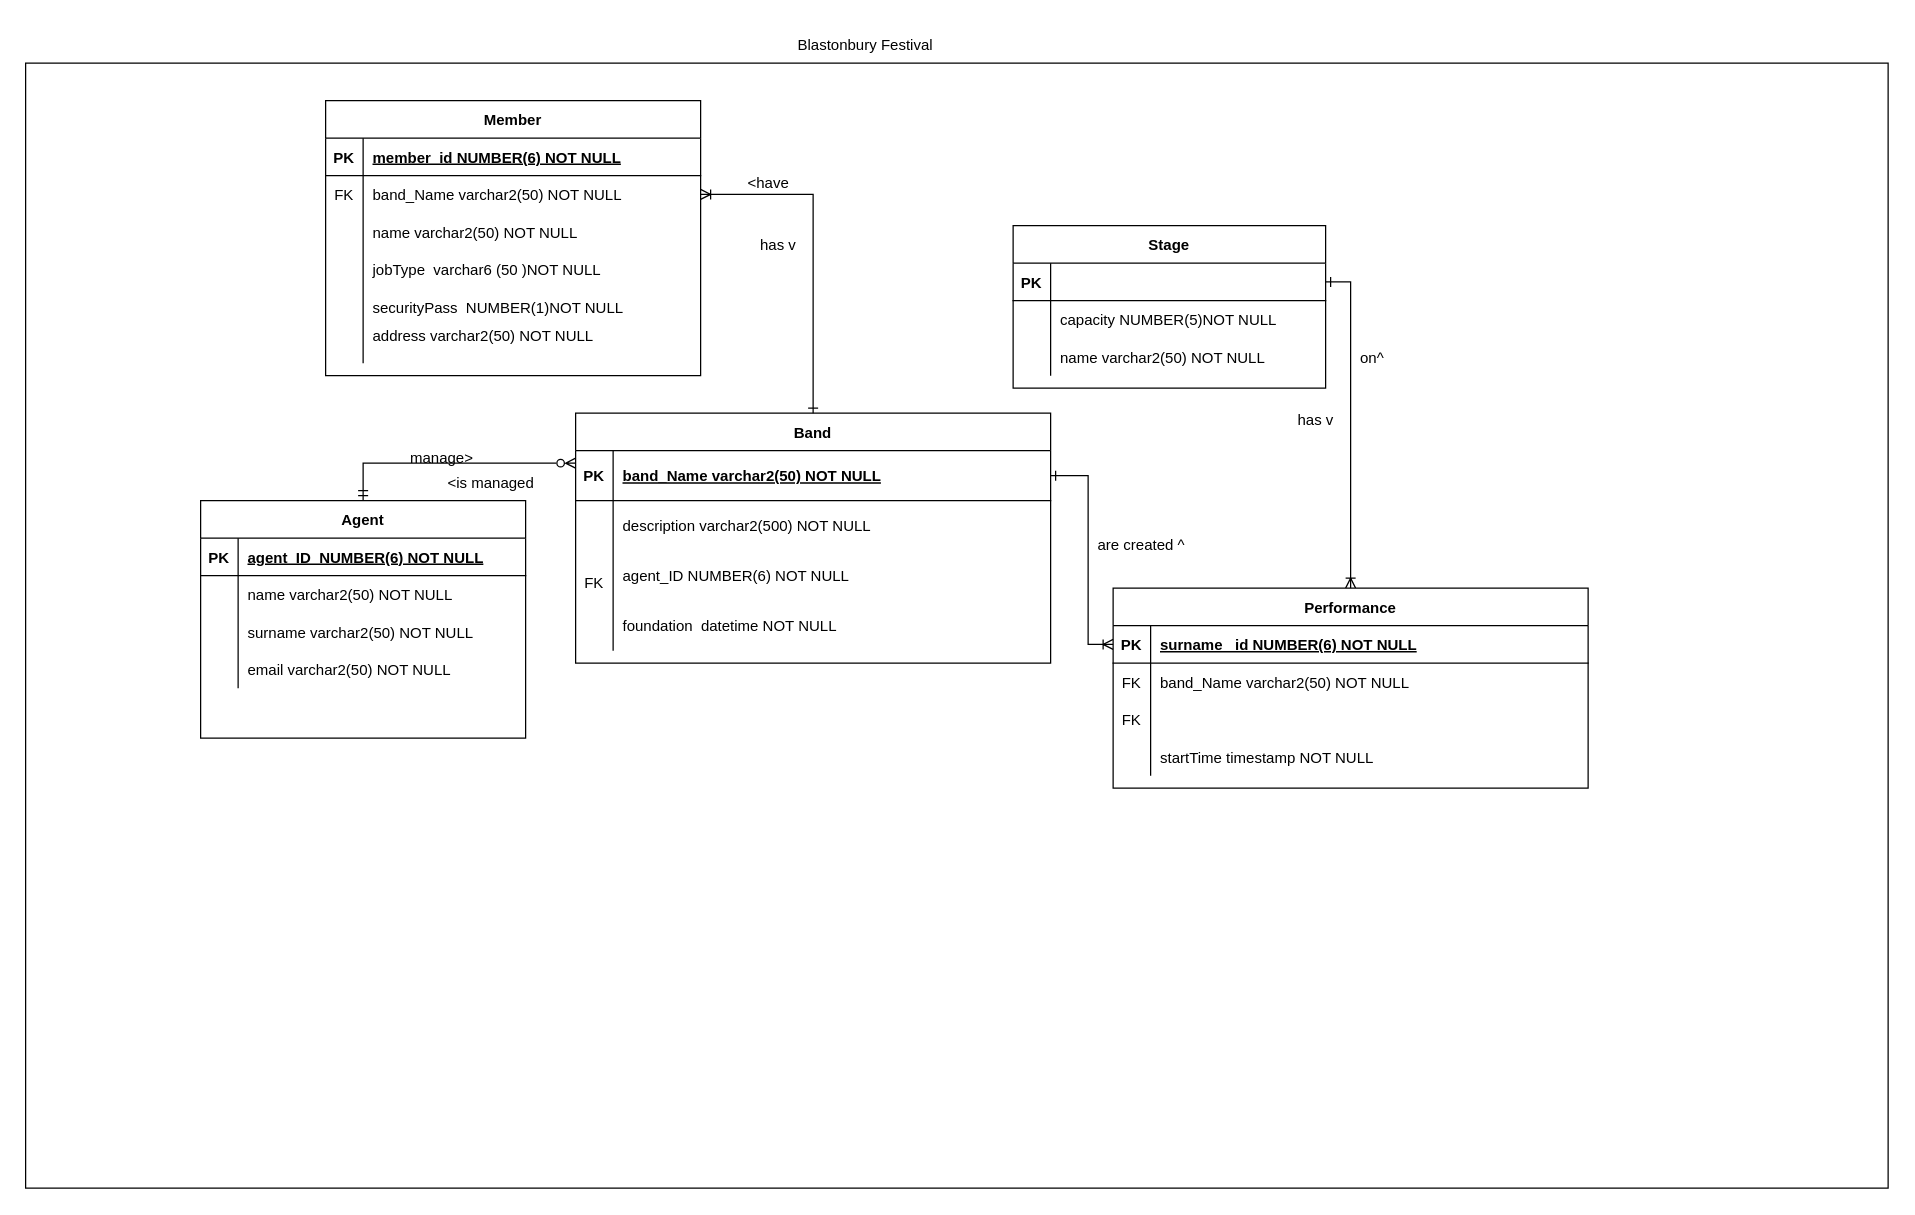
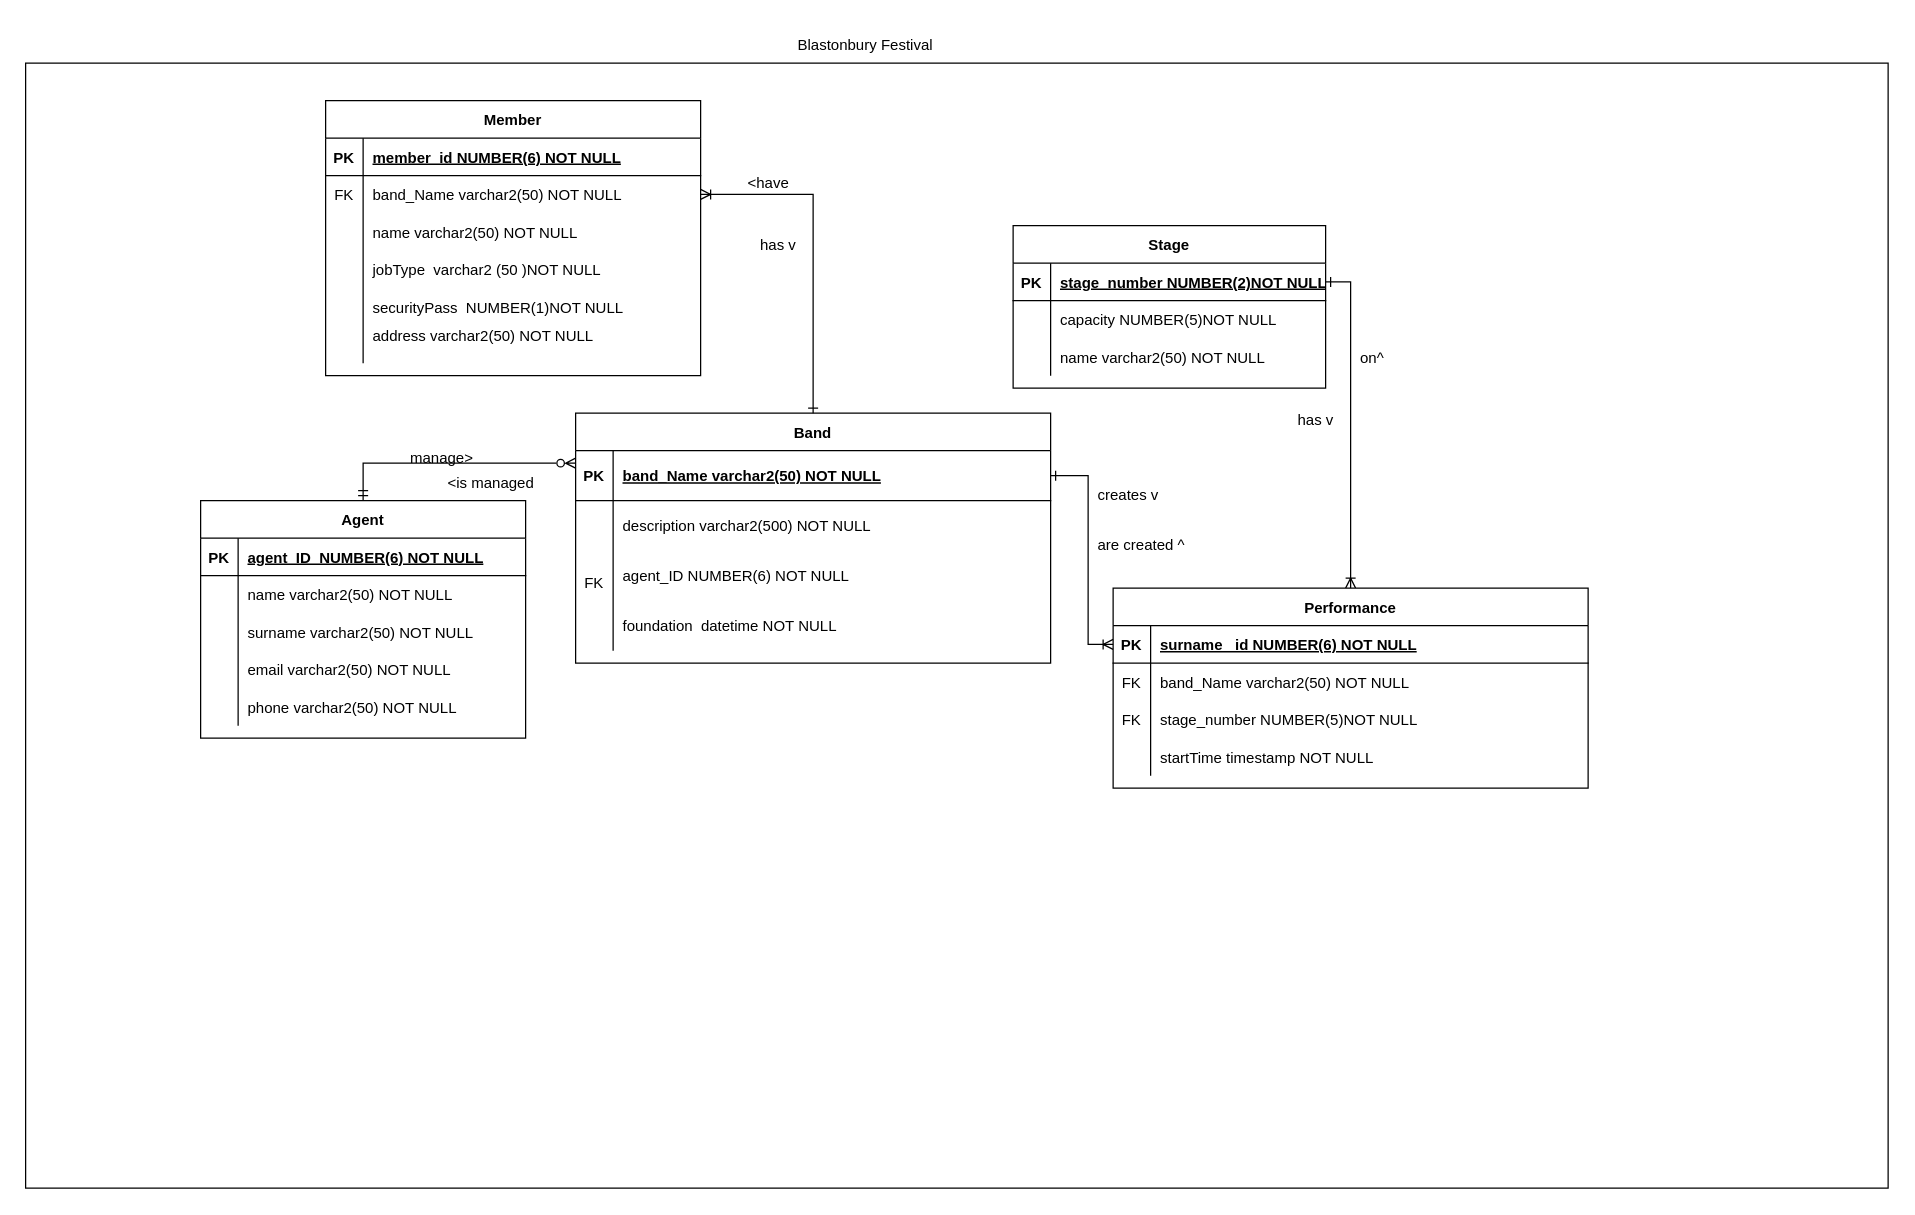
node "jobType varchar6 (50 )NOT NULL": label "jobType varchar6 (50 )NOT NULL" -> "jobType varchar2 (50 )NOT NULL"
node "stage_number NUMBER(2)NOT NULL": added
node "creates v": added
node "phone varchar2(50) NOT NULL": added
node "stage_number NUMBER(5)NOT NULL": added
